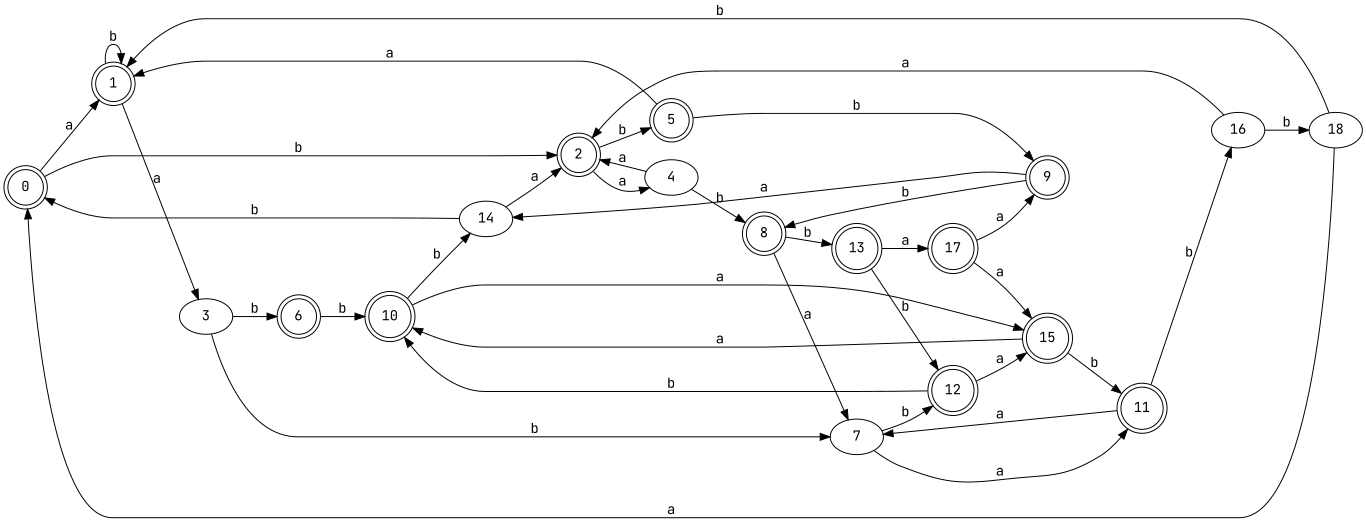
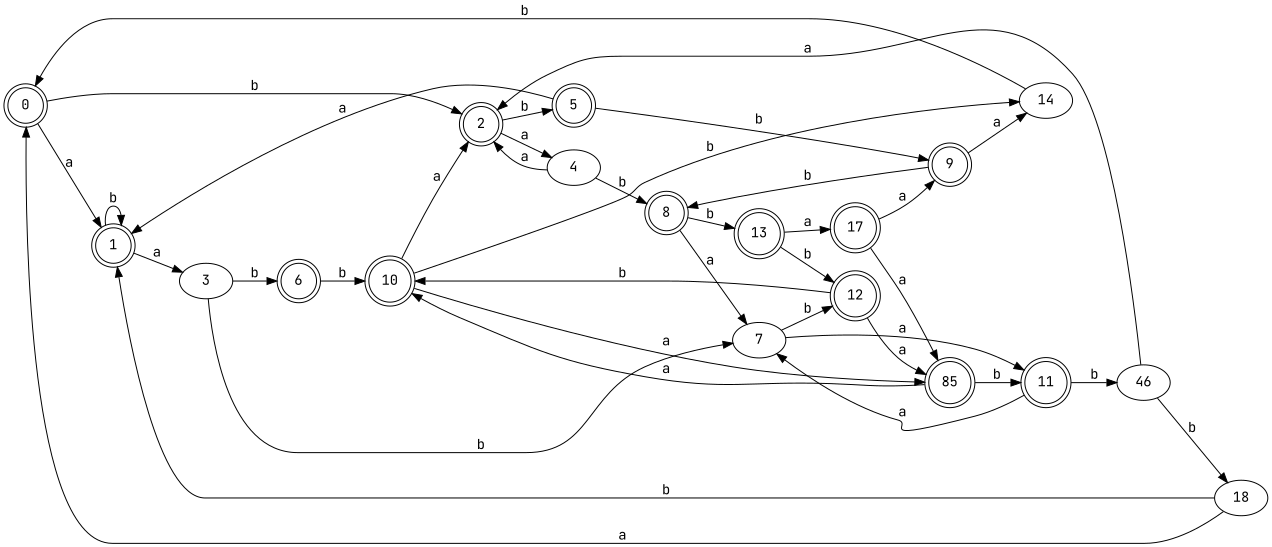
node "16": label "16" -> "46"
edge "14" -> "2": now "10" -> "2"
node "15": label "15" -> "85"
